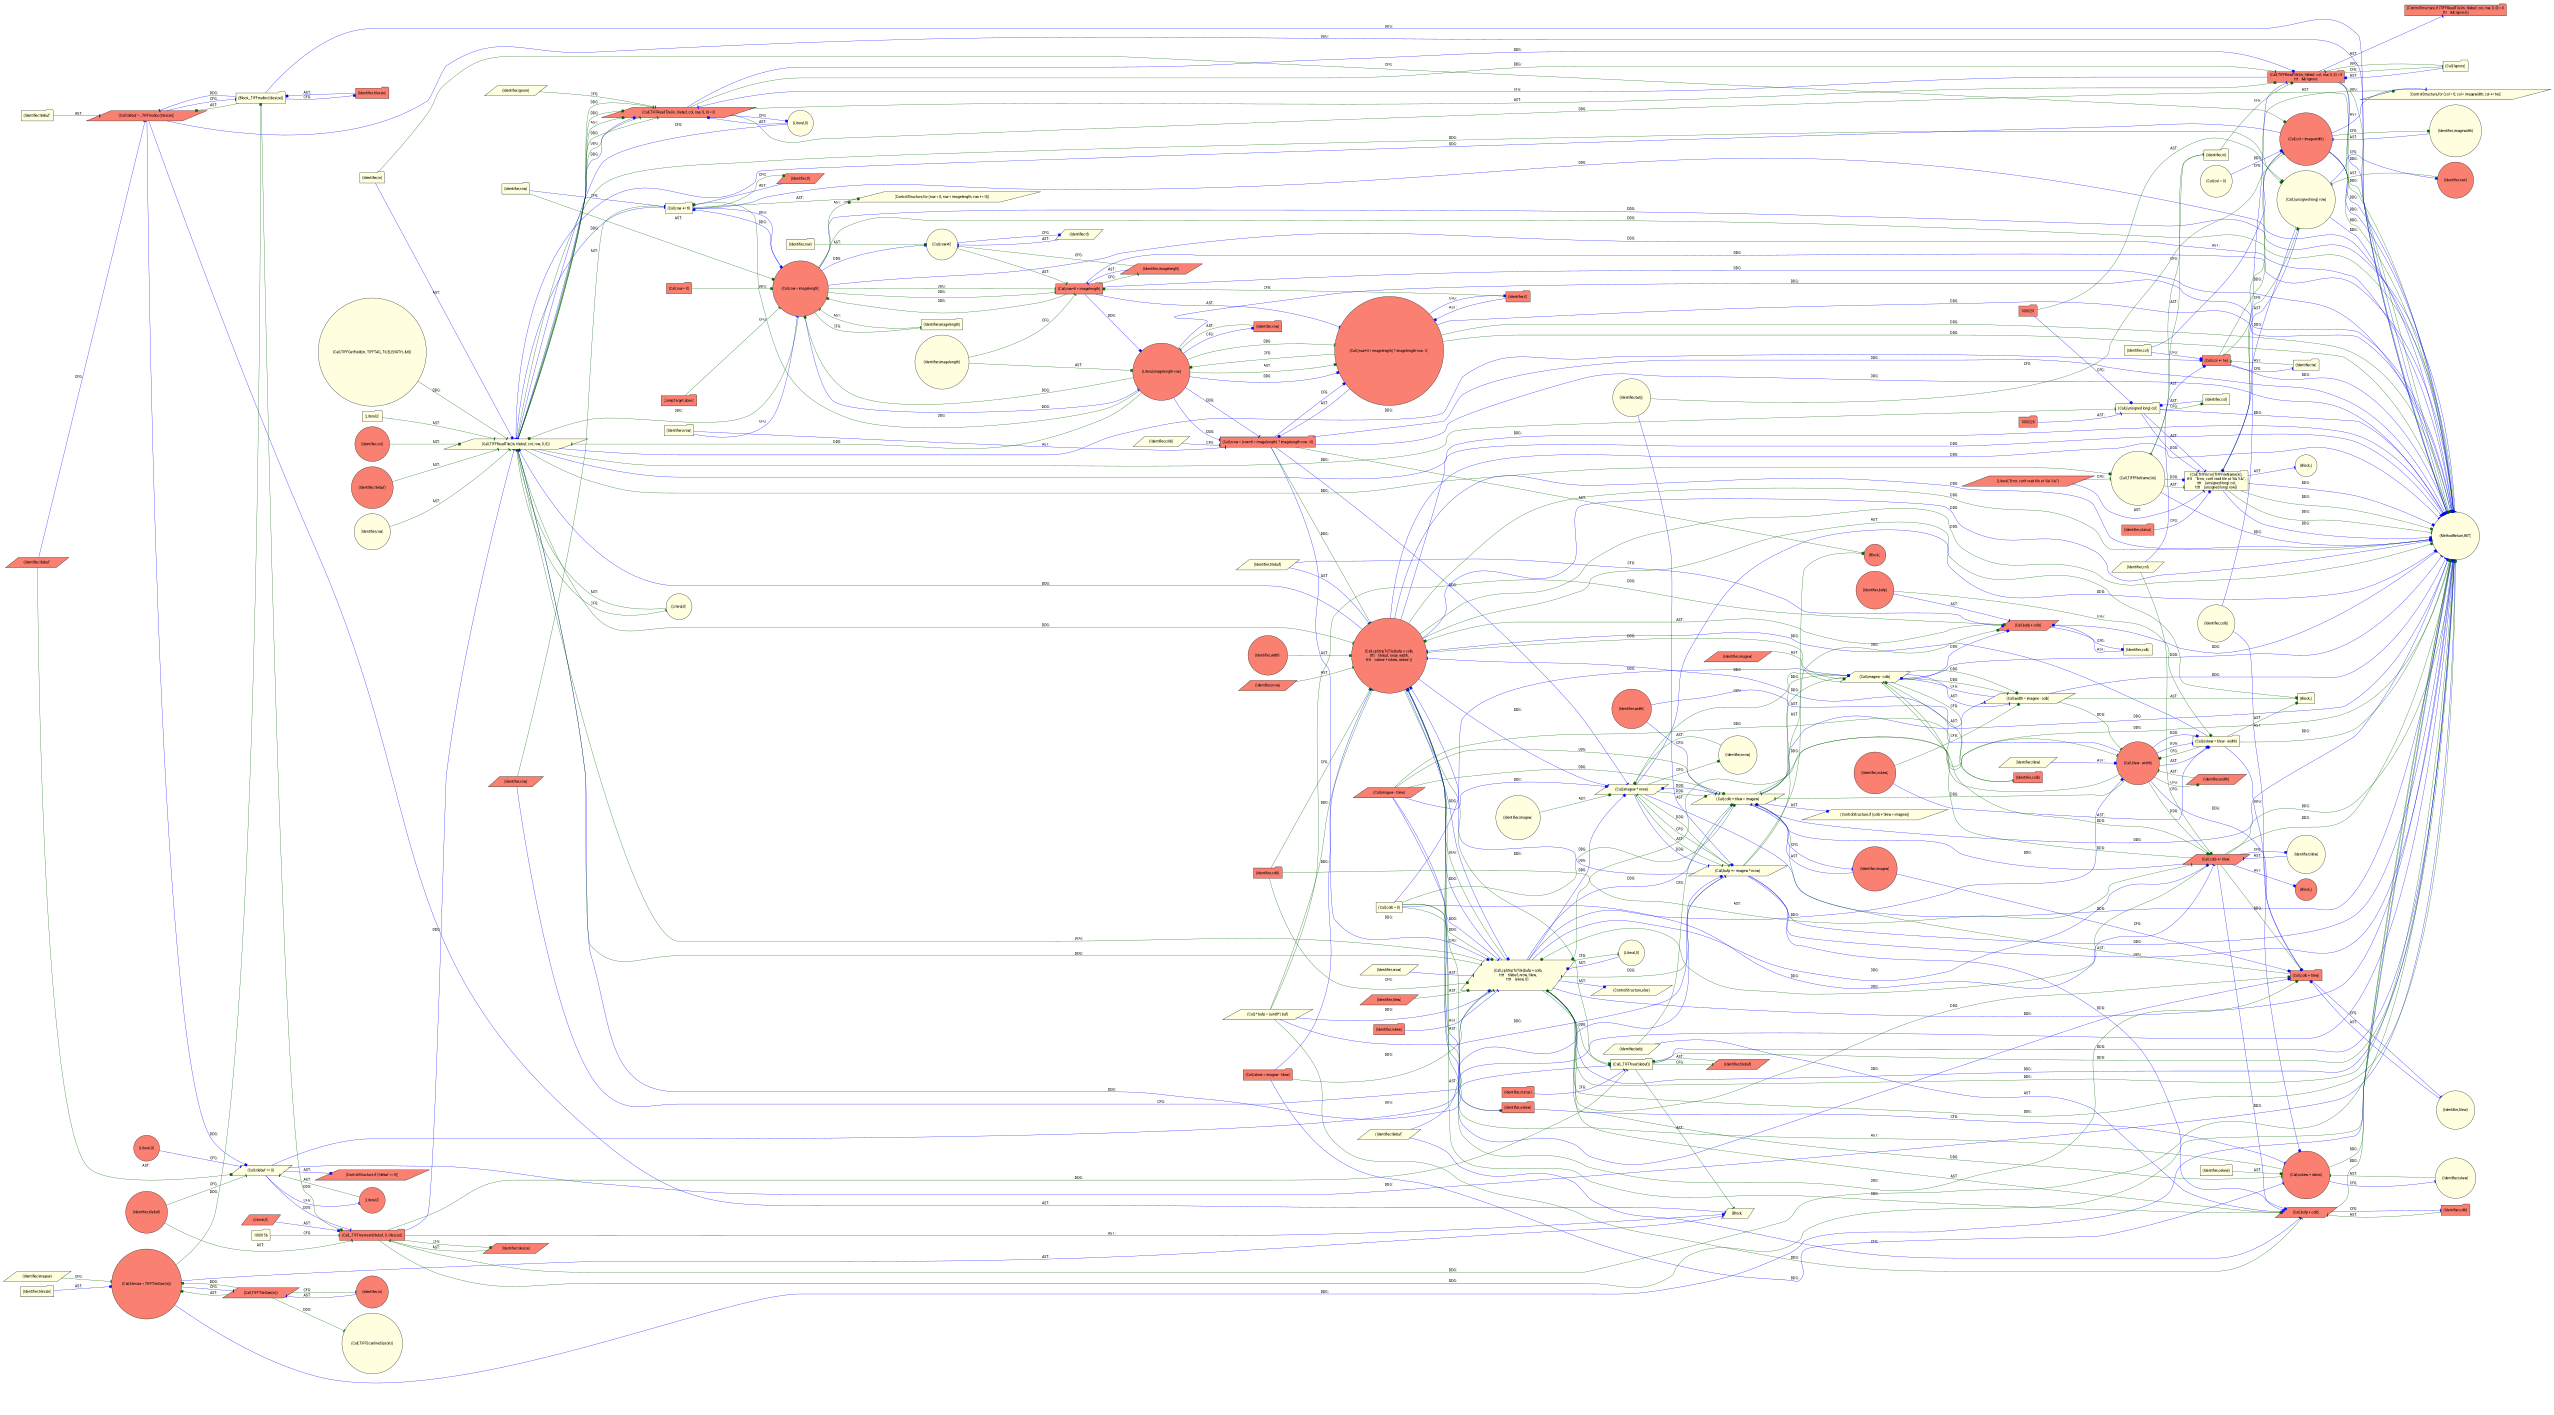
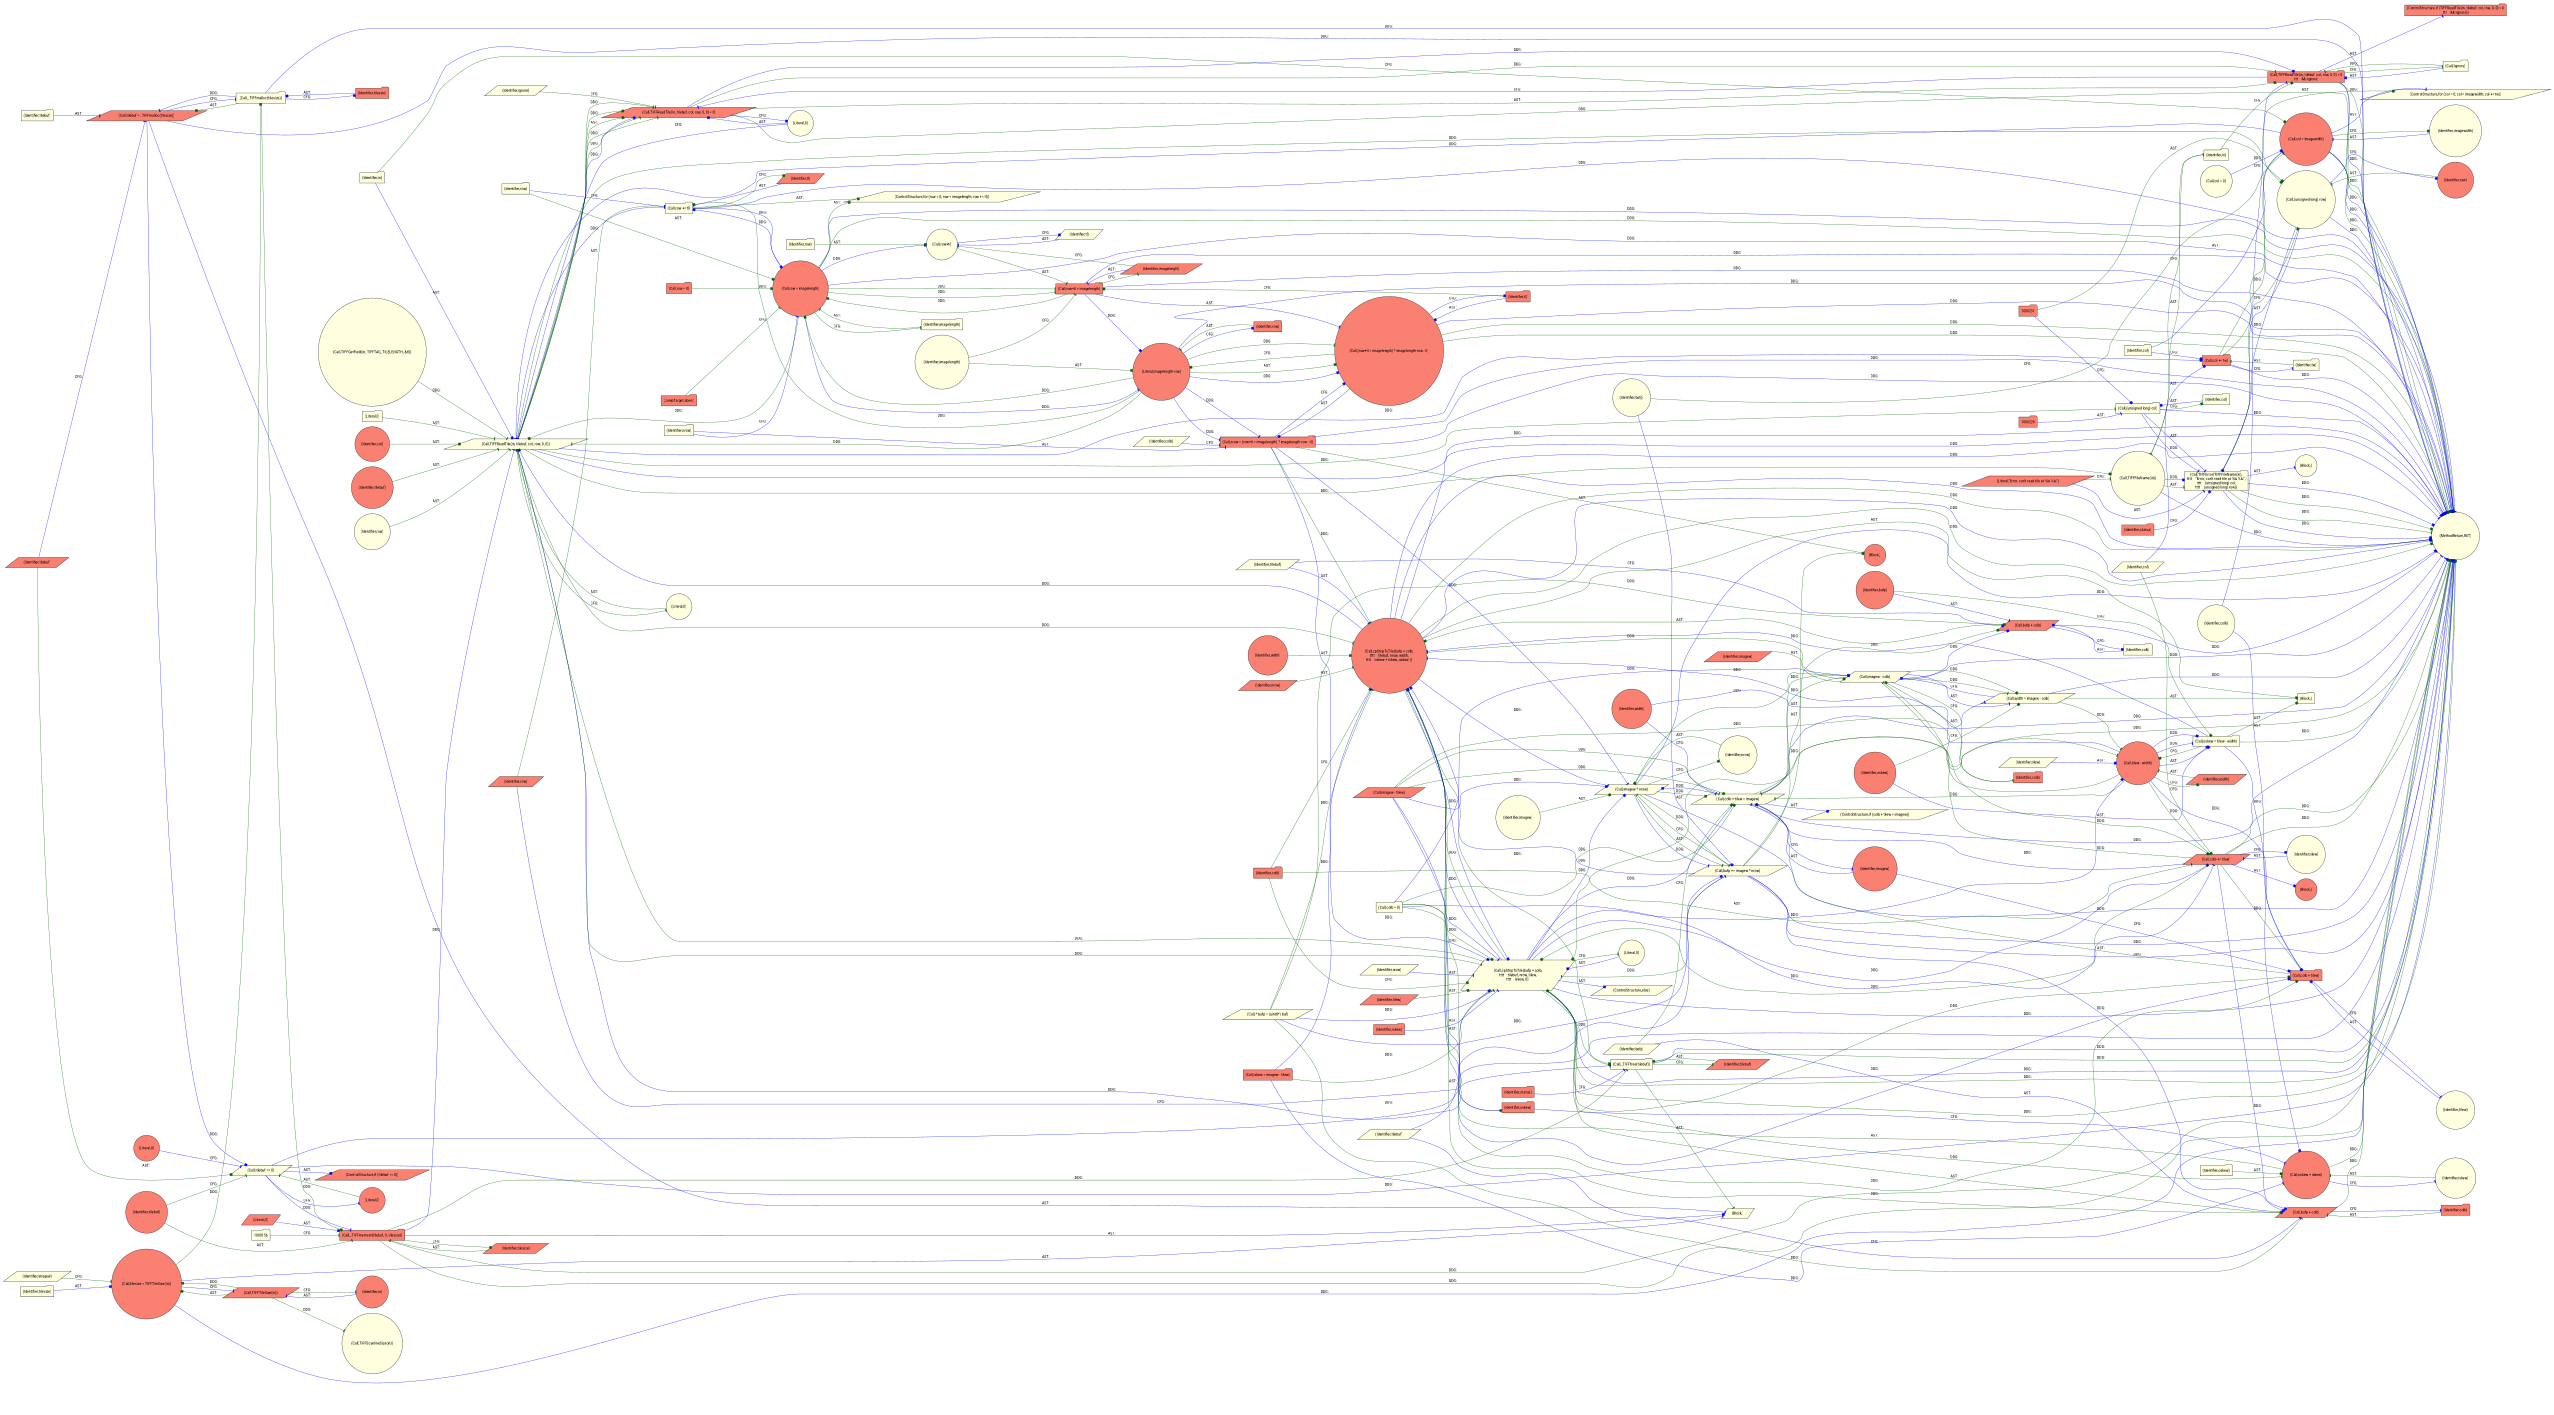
node "(Block,_TIFFmalloc(tilesize))": label "(Block,_TIFFmalloc(tilesize))" -> "(Call,_TIFFmalloc(tilesize))"
